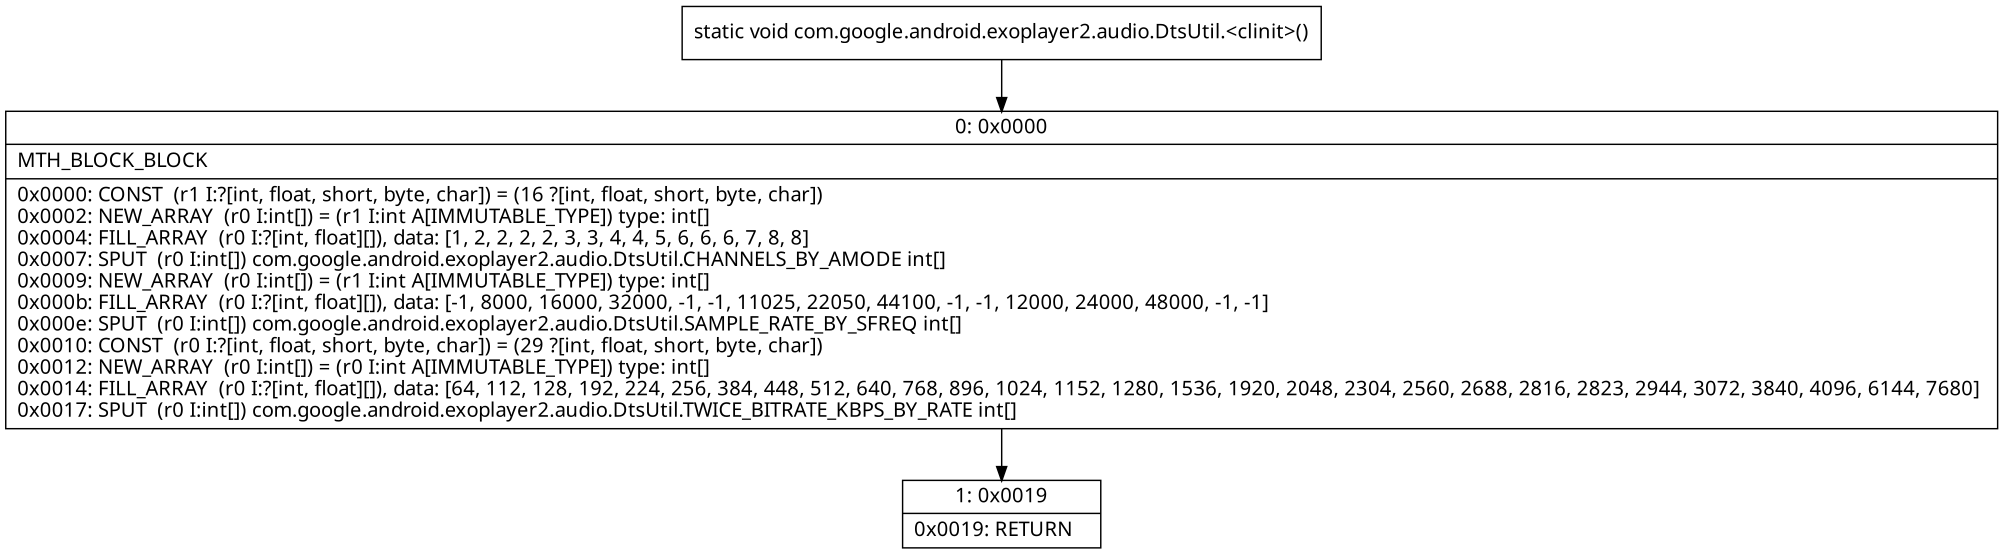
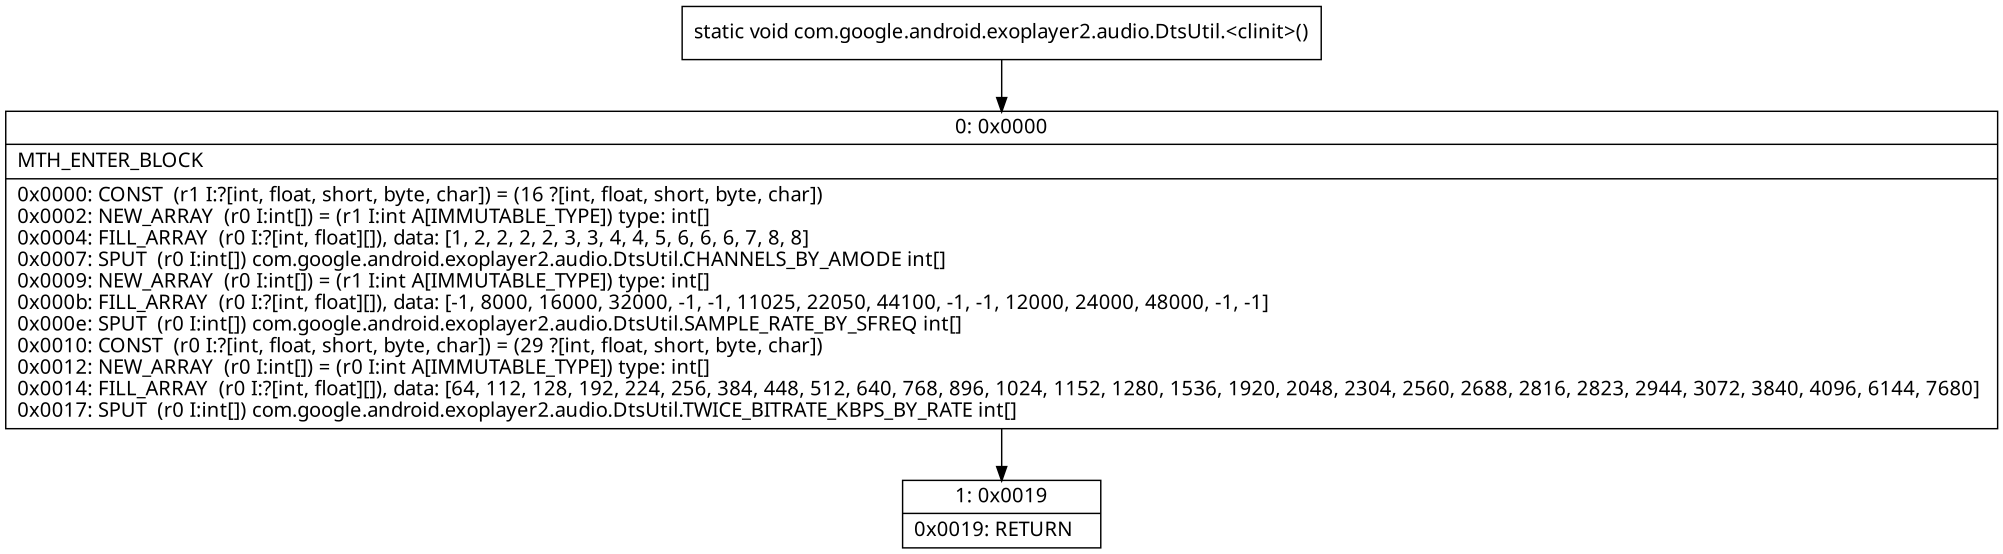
node "0: 0x0000": text "MTH_BLOCK_BLOCK" -> "MTH_ENTER_BLOCK"
